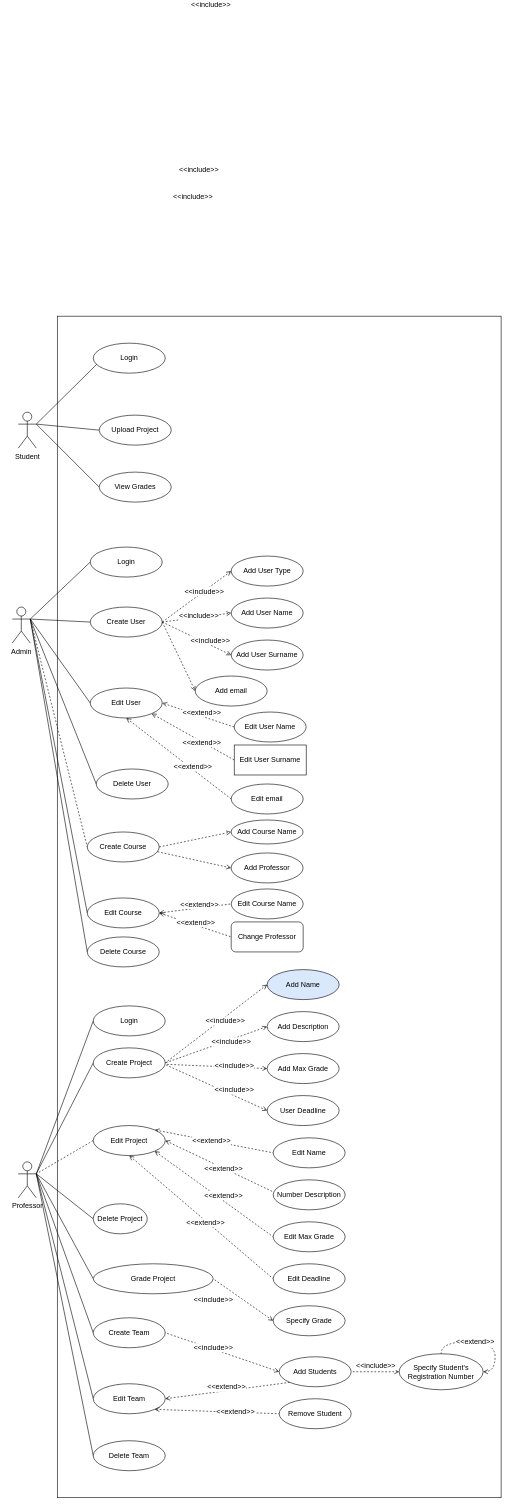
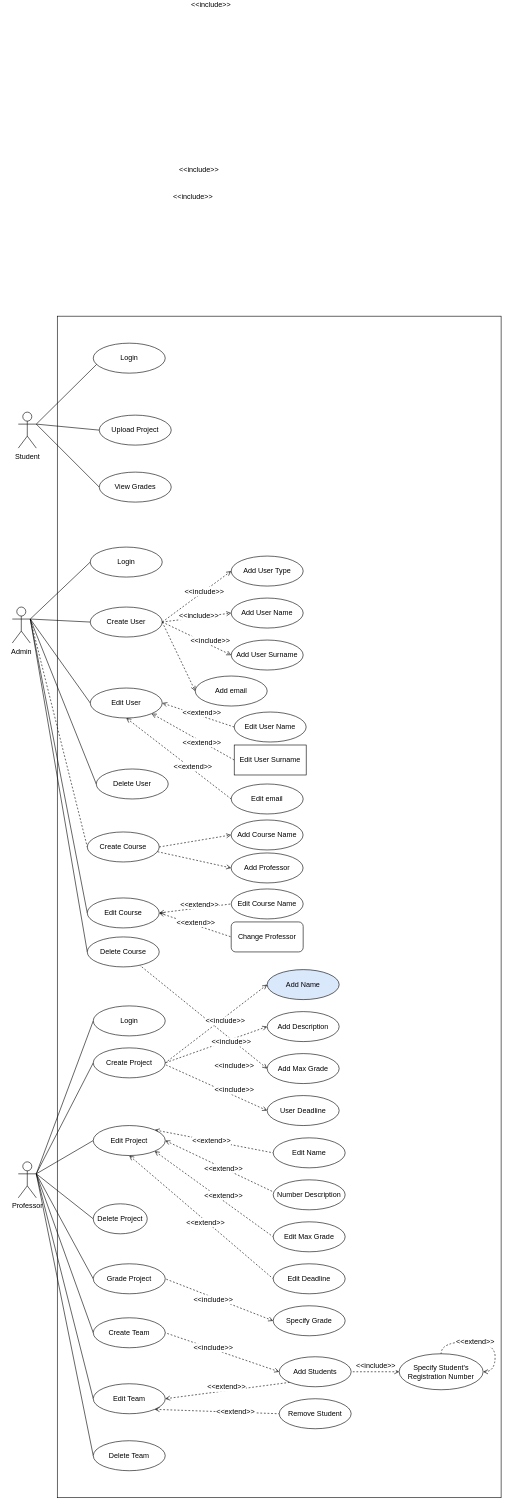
node "Add Course Name": size 72x24 -> 72x30
edge "Create Project" -> "Add Max Grade": now "Delete Course" -> "Add Max Grade"
edge "Edit Project" -- "Professor": style dashed -> solid
node "Grade Project": size 120x30 -> 72x30
